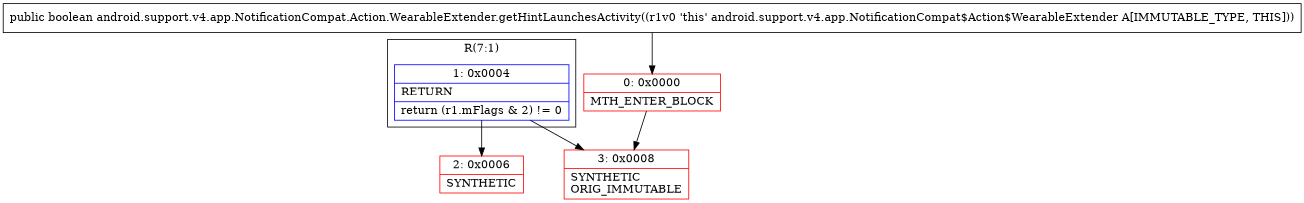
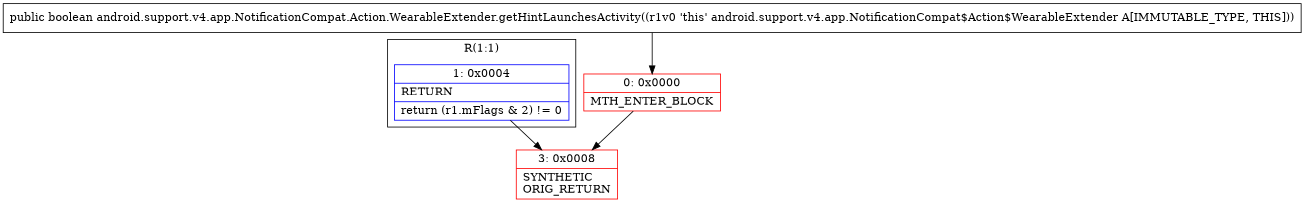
cluster "R(7:1)": label "R(7:1)" -> "R(1:1)"
node "2: 0x0006": removed
node "3: 0x0008": text "ORIG_IMMUTABLE" -> "ORIG_RETURN"
